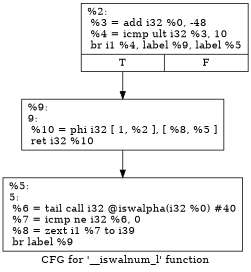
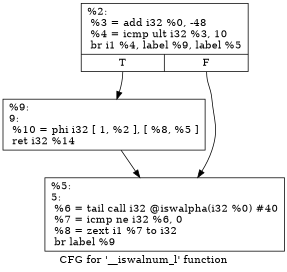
edge "%2:" -> "%5:": added
node "%9:": text "ret i32 %10" -> "ret i32 %14"
node "%5:": text "%8 = zext i1 %7 to i39" -> "%8 = zext i1 %7 to i32"
